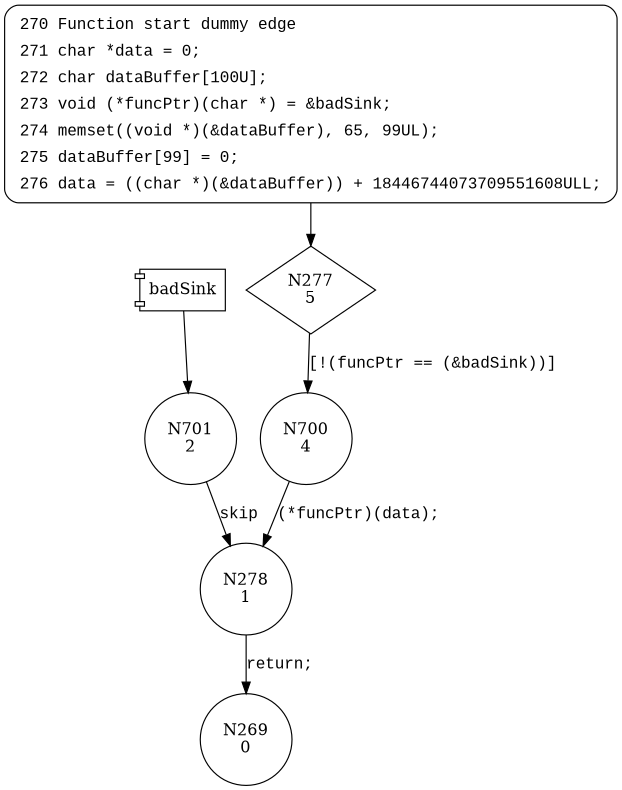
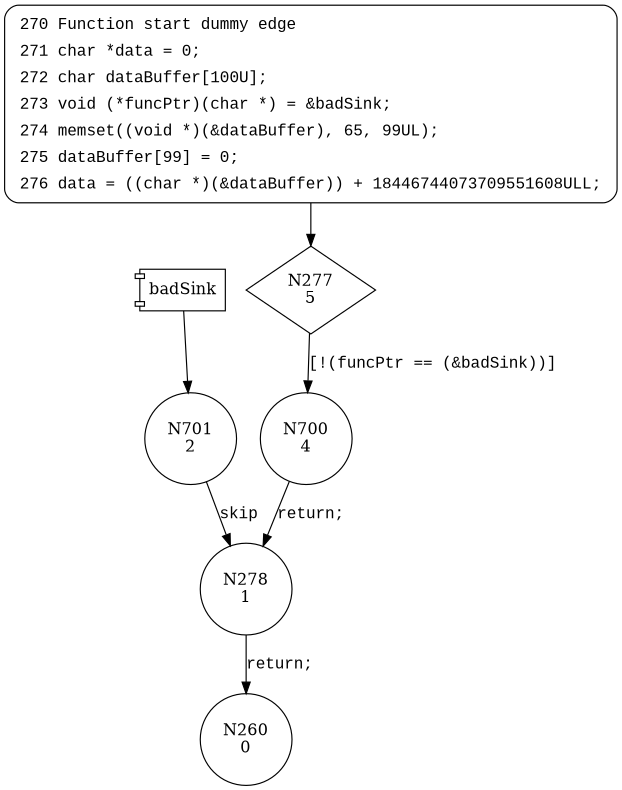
edge "N700 4" -> "N278 1": label "(*funcPtr)(data);" -> "return;"
node "N269 0": label "N269 0" -> "N260 0"
